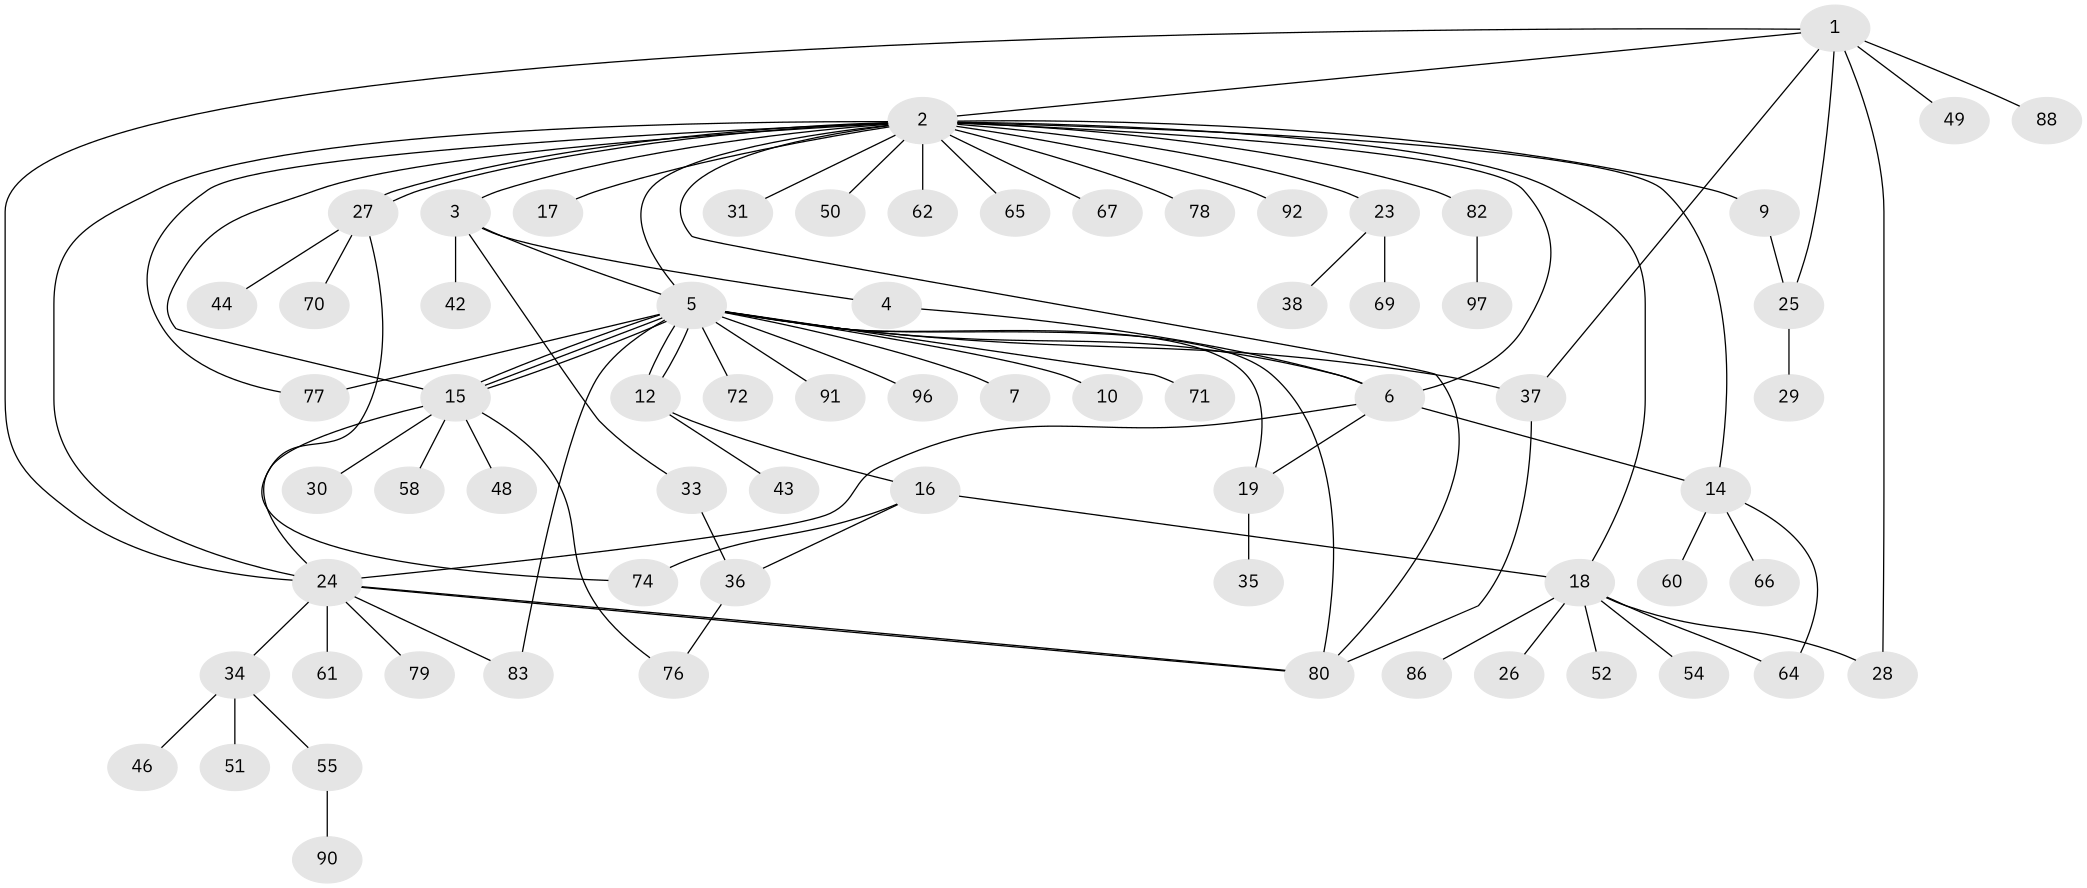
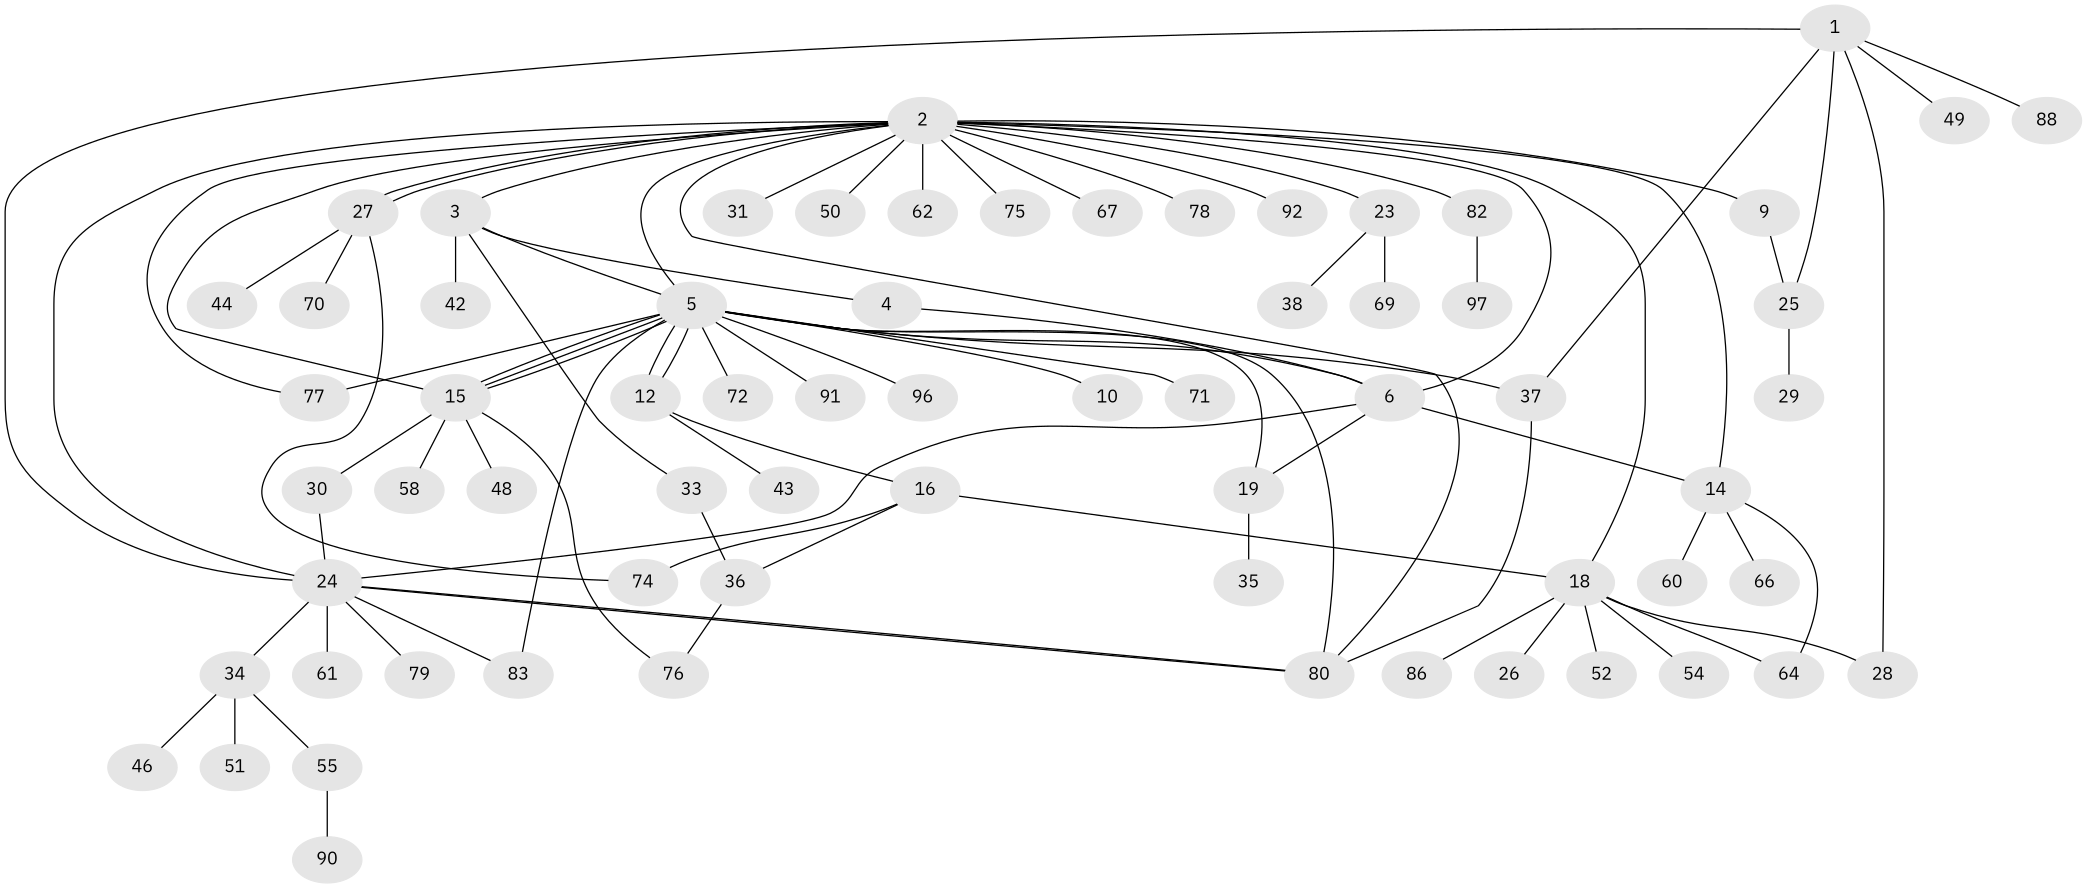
edge "1" -- "2": removed
node "17": removed
node "65": label "65" -> "75"
node "7": removed
edge "15" -- "24": now "30" -- "24"
